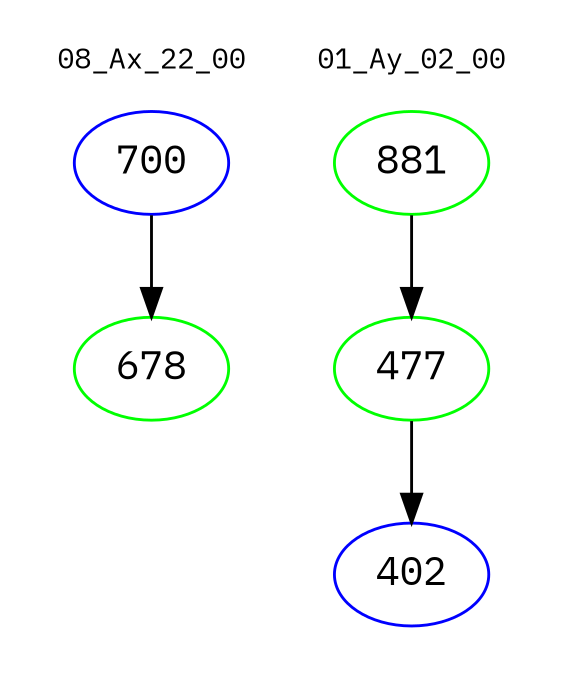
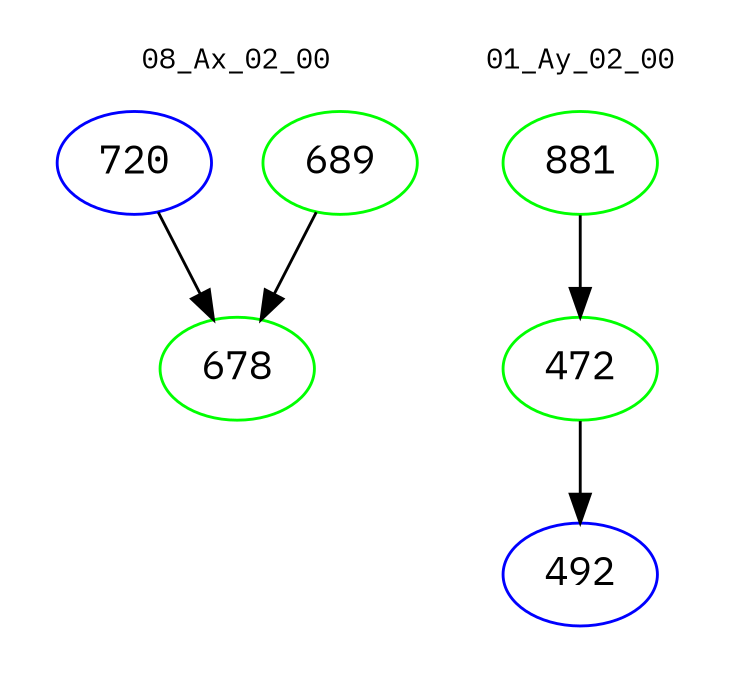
cluster "08_Ax_22_00": label "08_Ax_22_00" -> "08_Ax_02_00"
node "700": label "700" -> "720"
node "689": added
node "477": label "477" -> "472"
node "402": label "402" -> "492"
